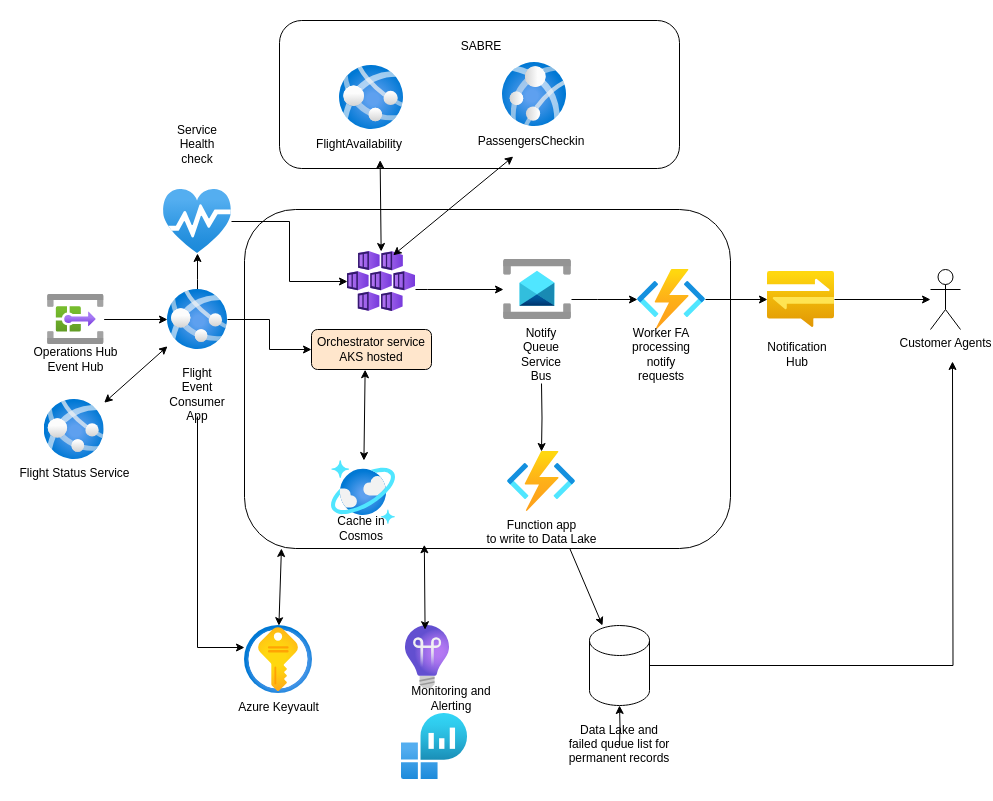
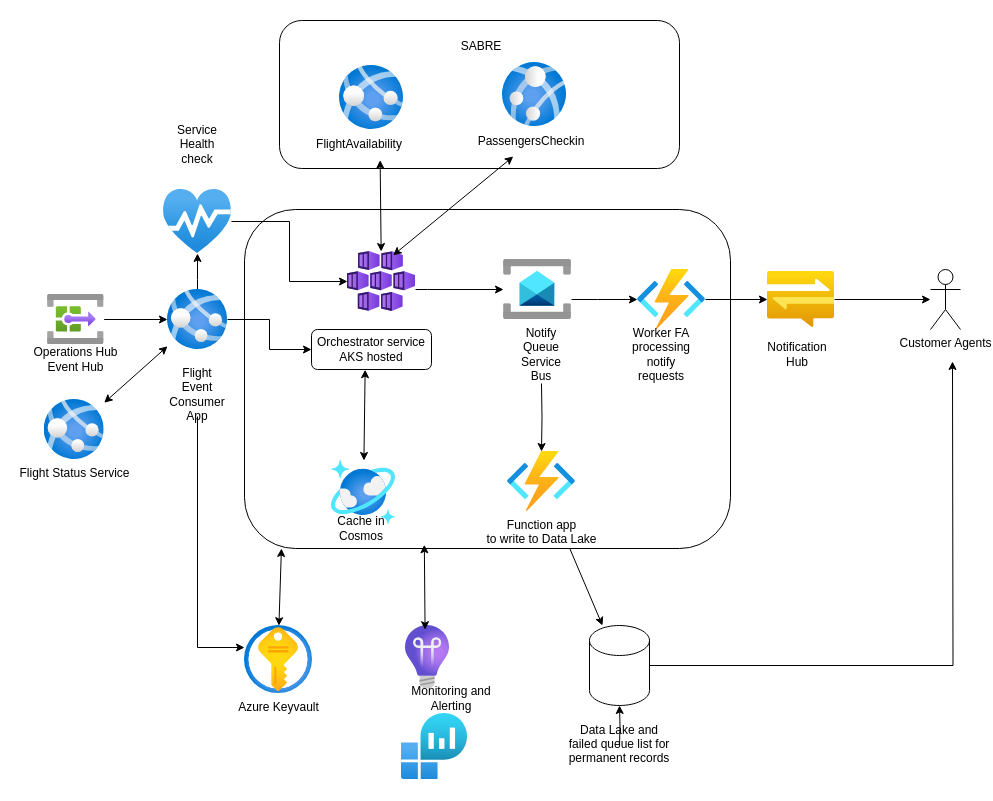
node "Orchestrator service AKS hosted": fillcolor #ffe6cc -> #ffffff
